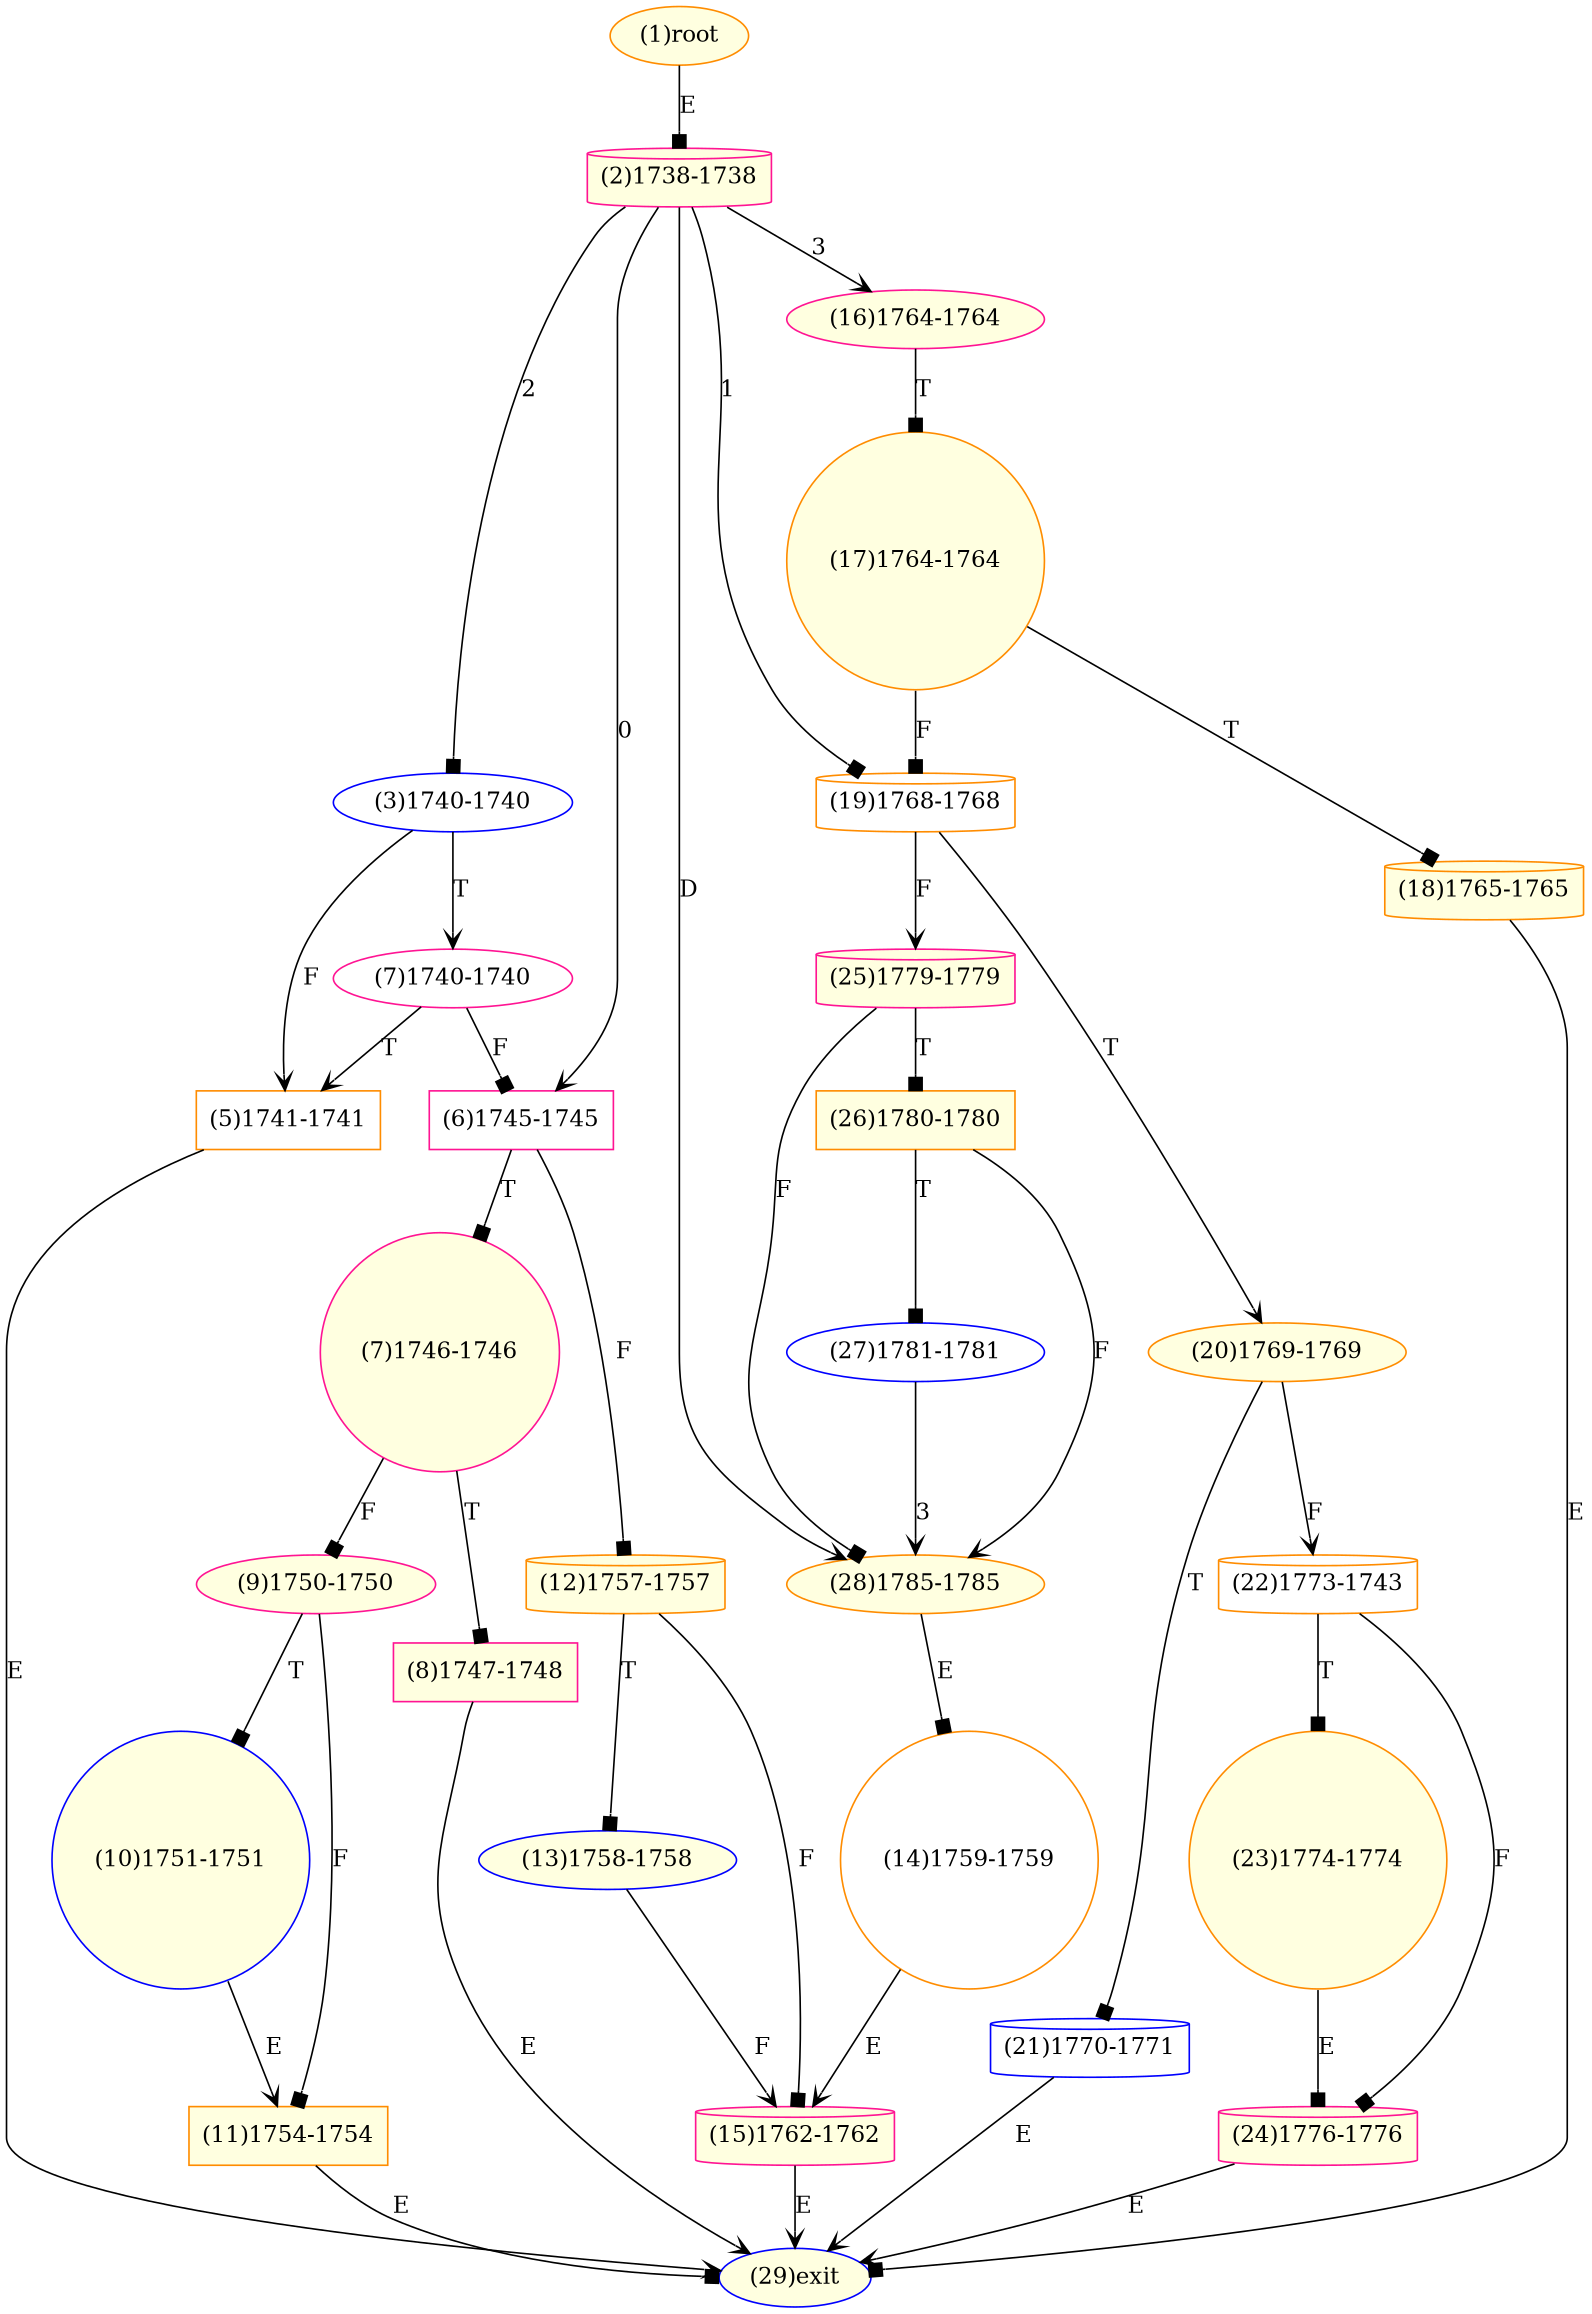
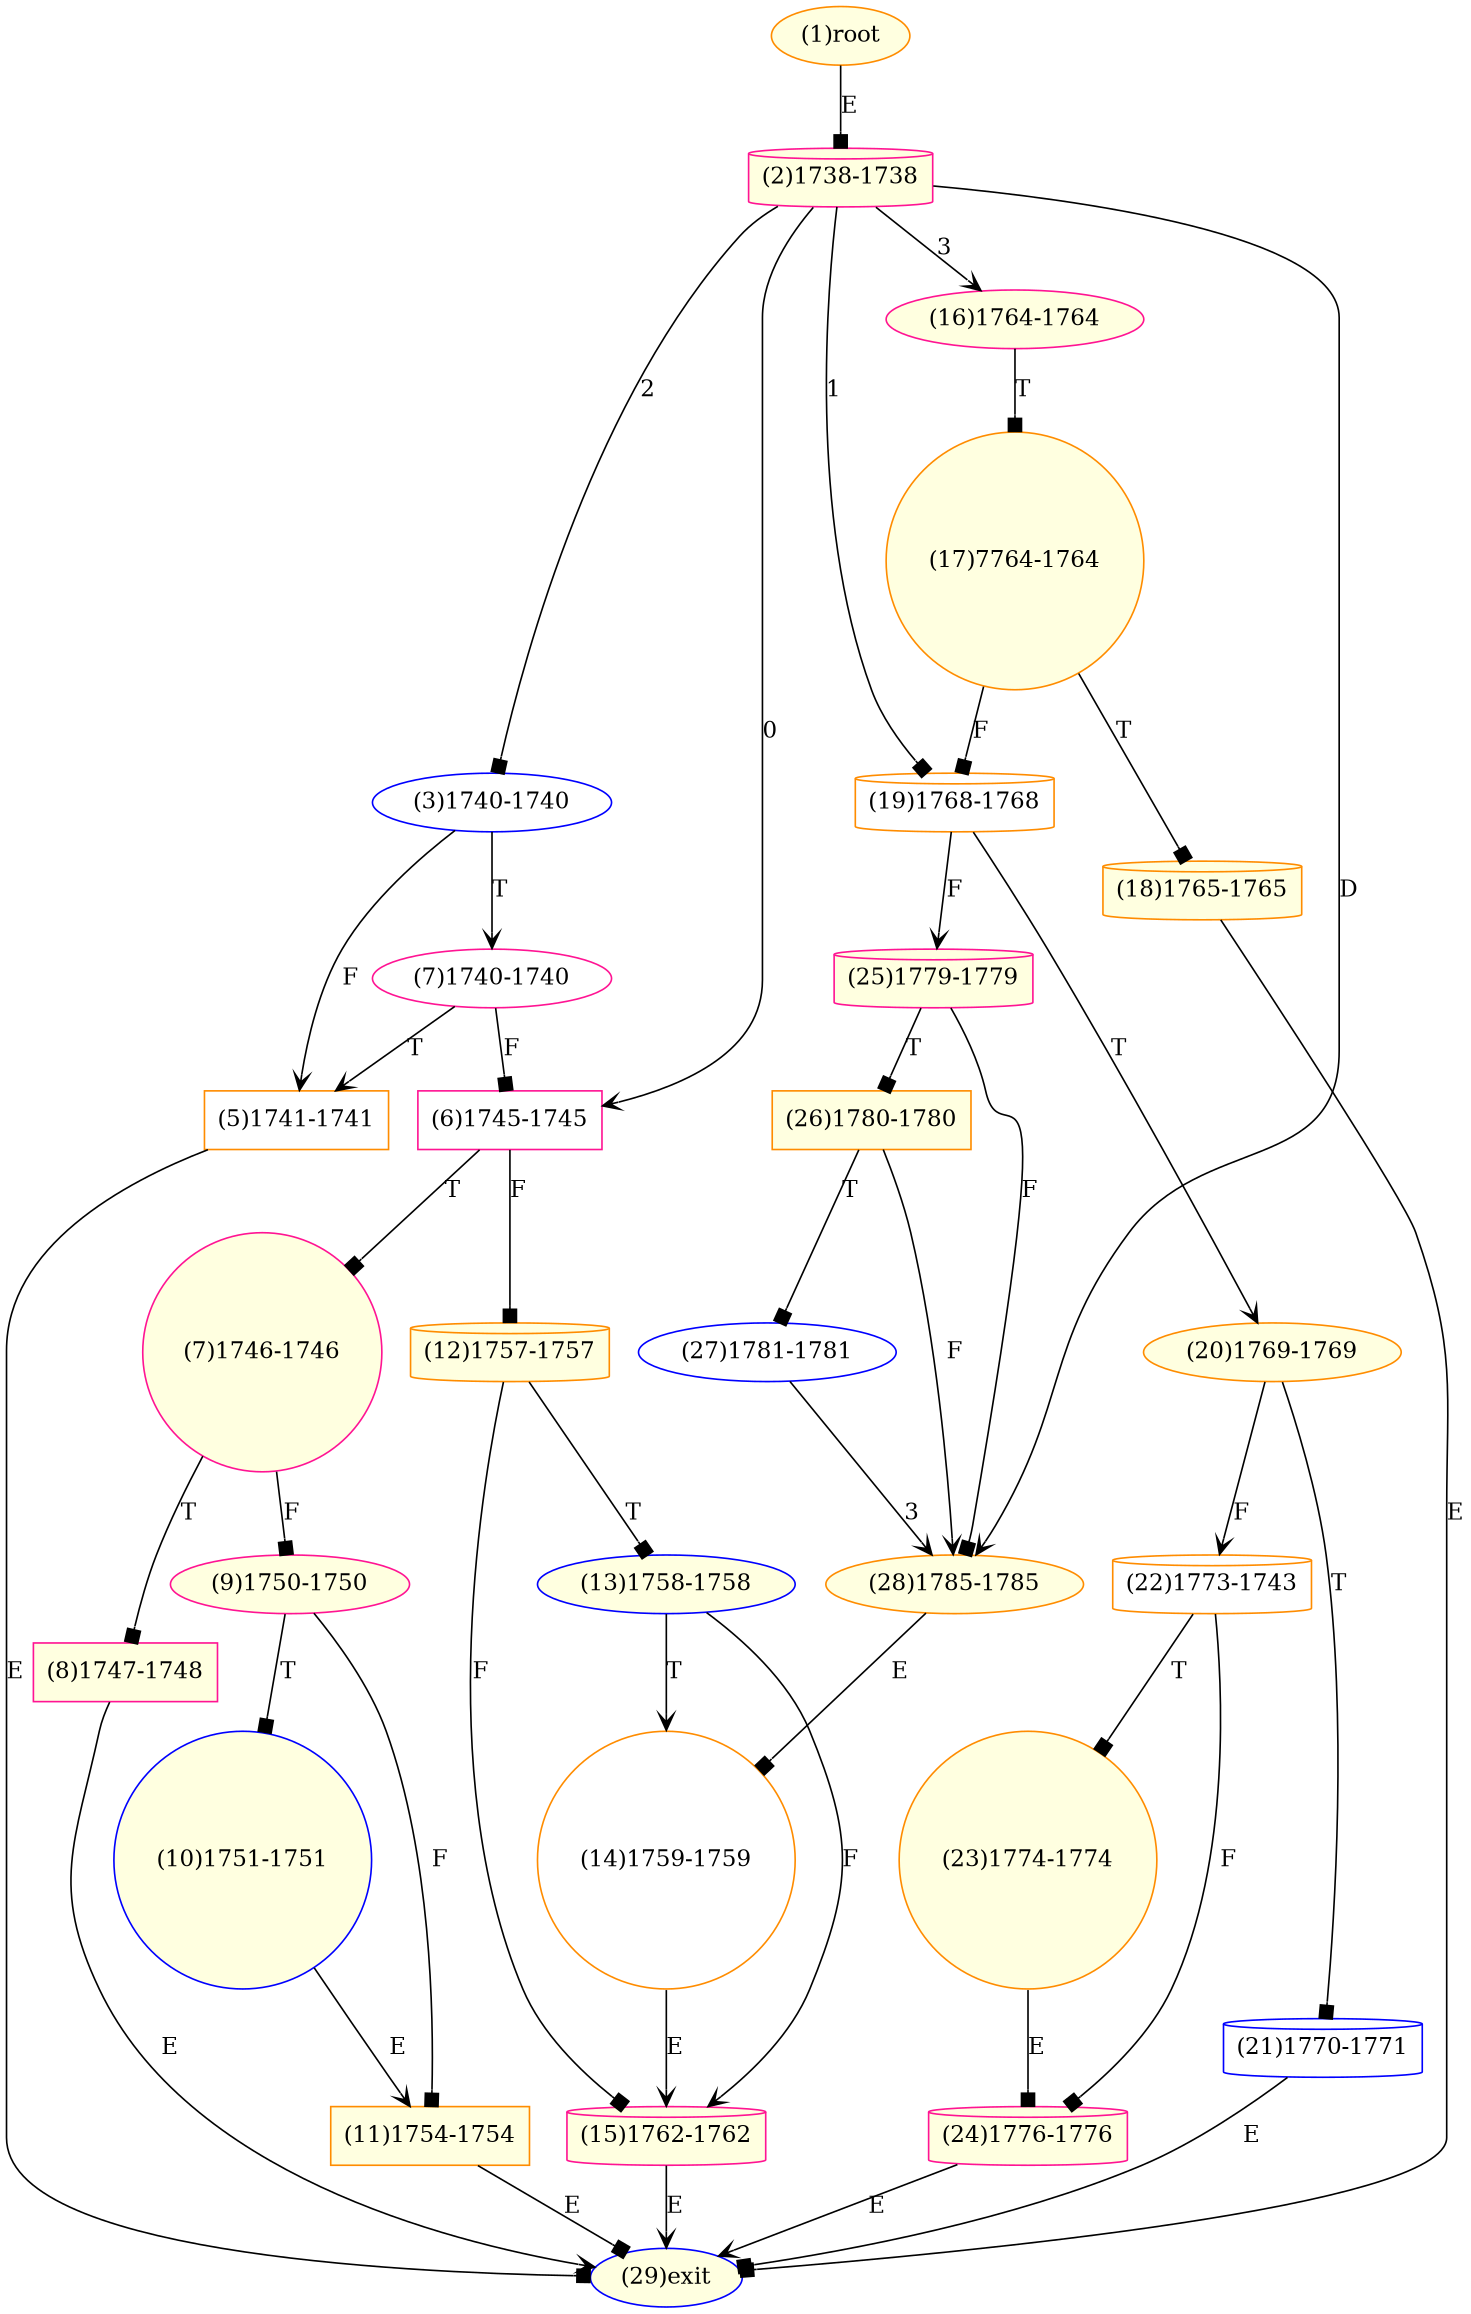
node "(17)1764-1764": label "(17)1764-1764" -> "(17)7764-1764"
edge "(13)1758-1758" -> "(14)1759-1759": added, label "T"
edge "(5)1741-1741" -> "(29)exit": arrowhead vee -> box
edge "(21)1770-1771" -> "(29)exit": arrowhead vee -> box
